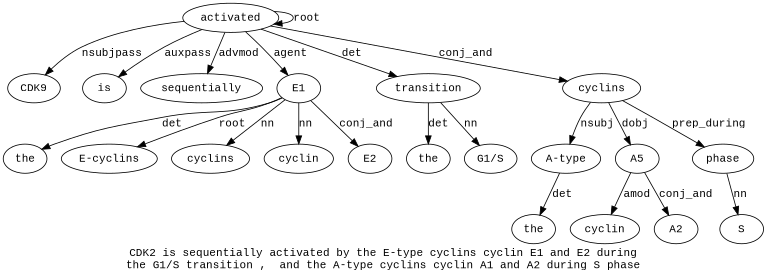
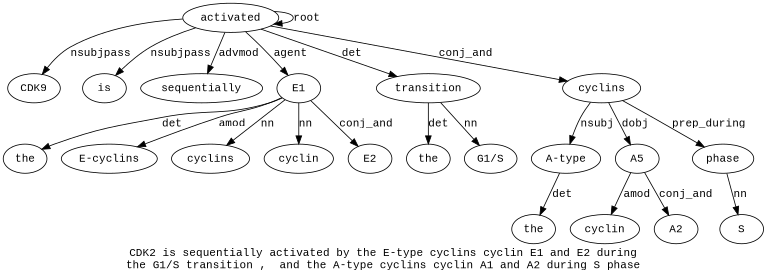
edge "activated" -> "is": label "auxpass" -> "nsubjpass"
edge "E1" -> "E-cyclins": label "root" -> "amod"
